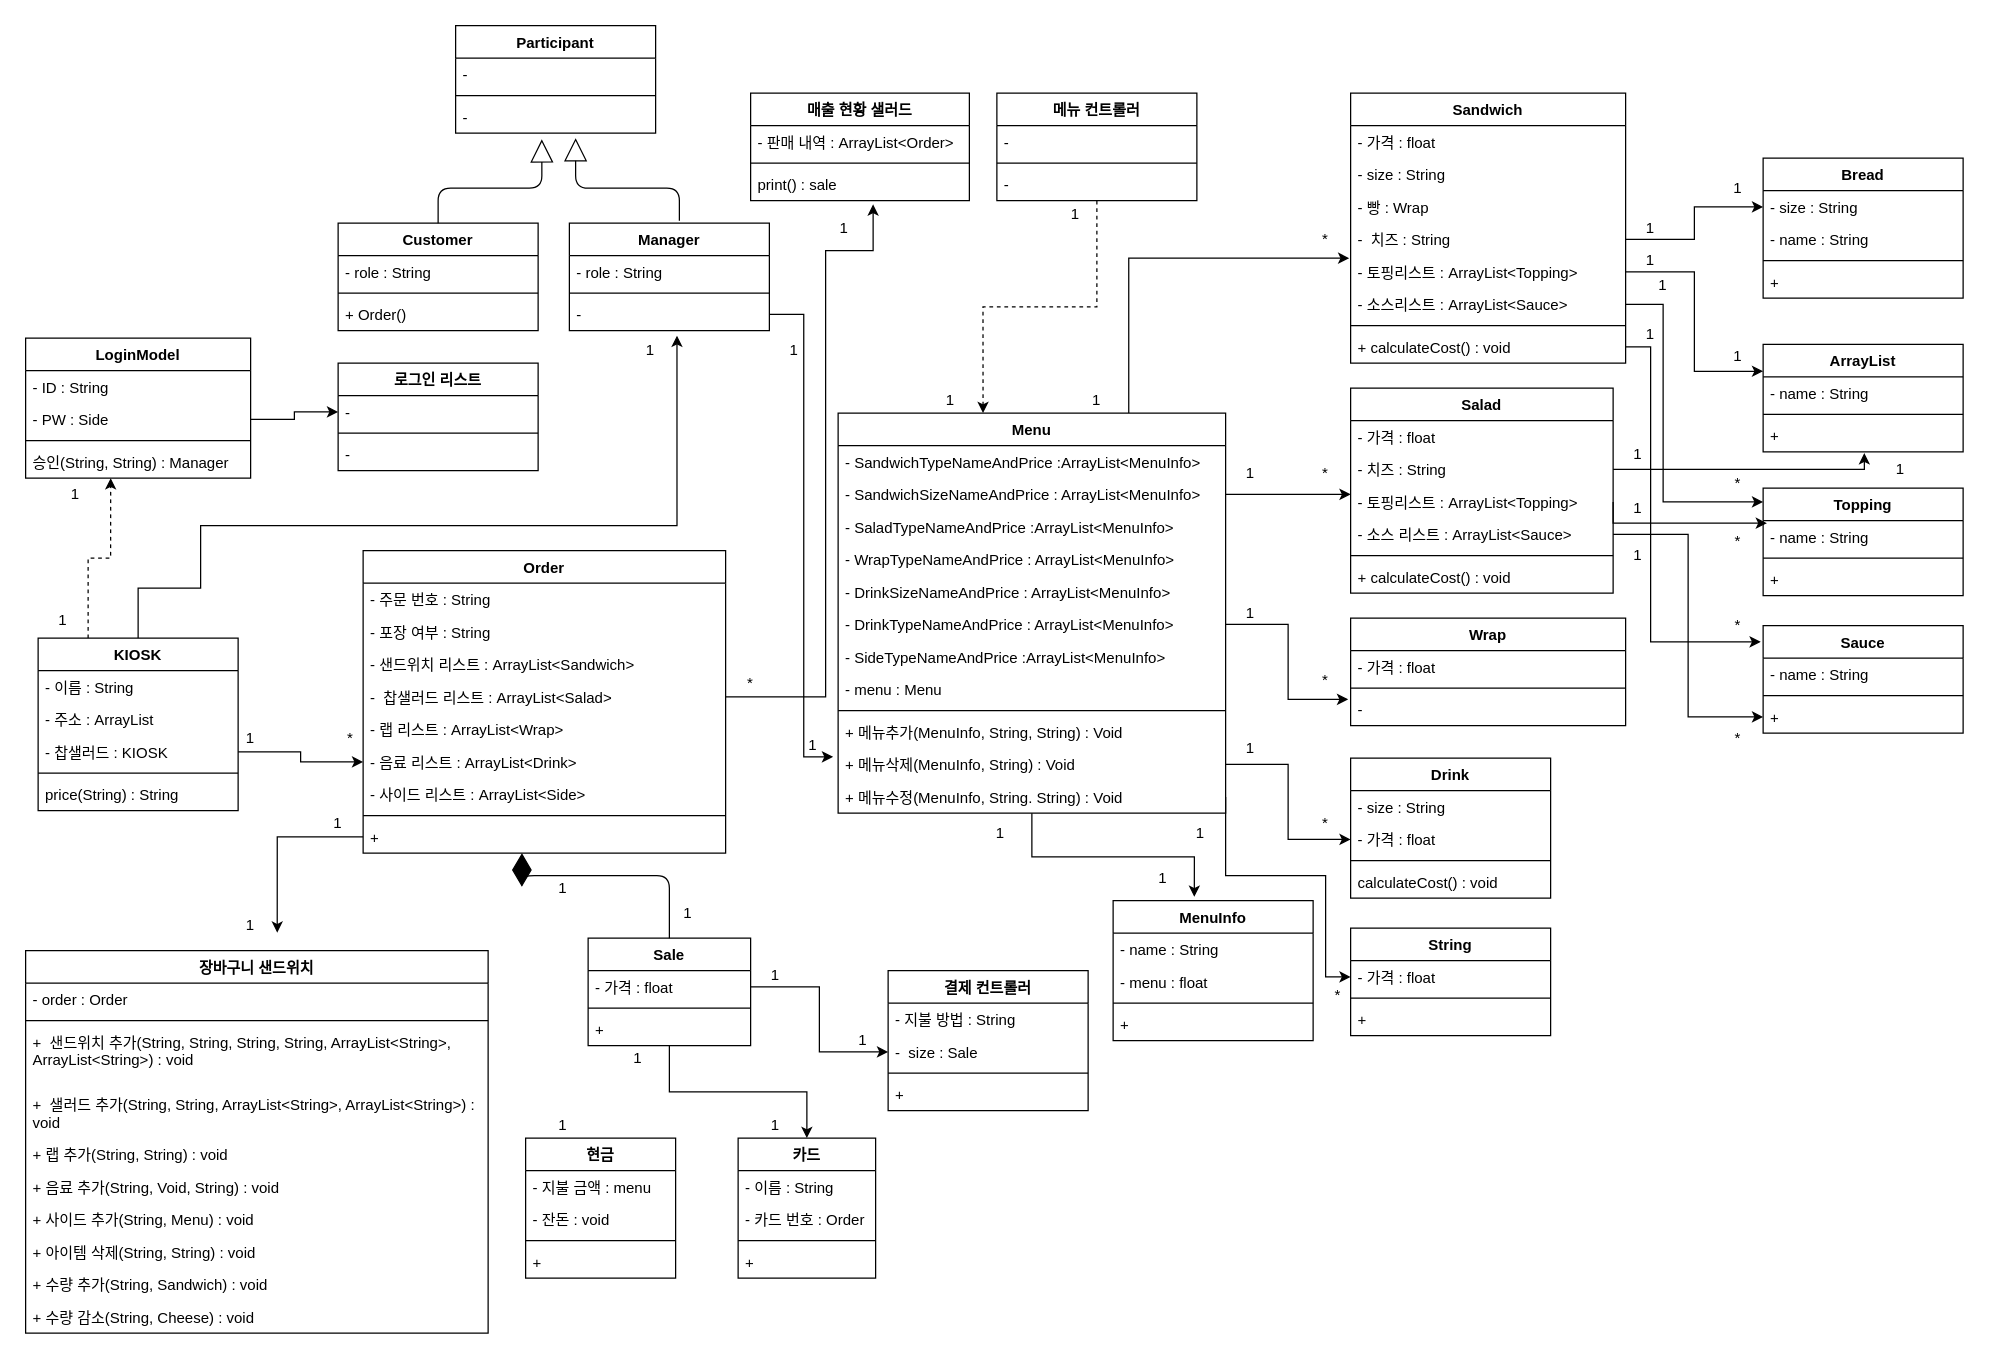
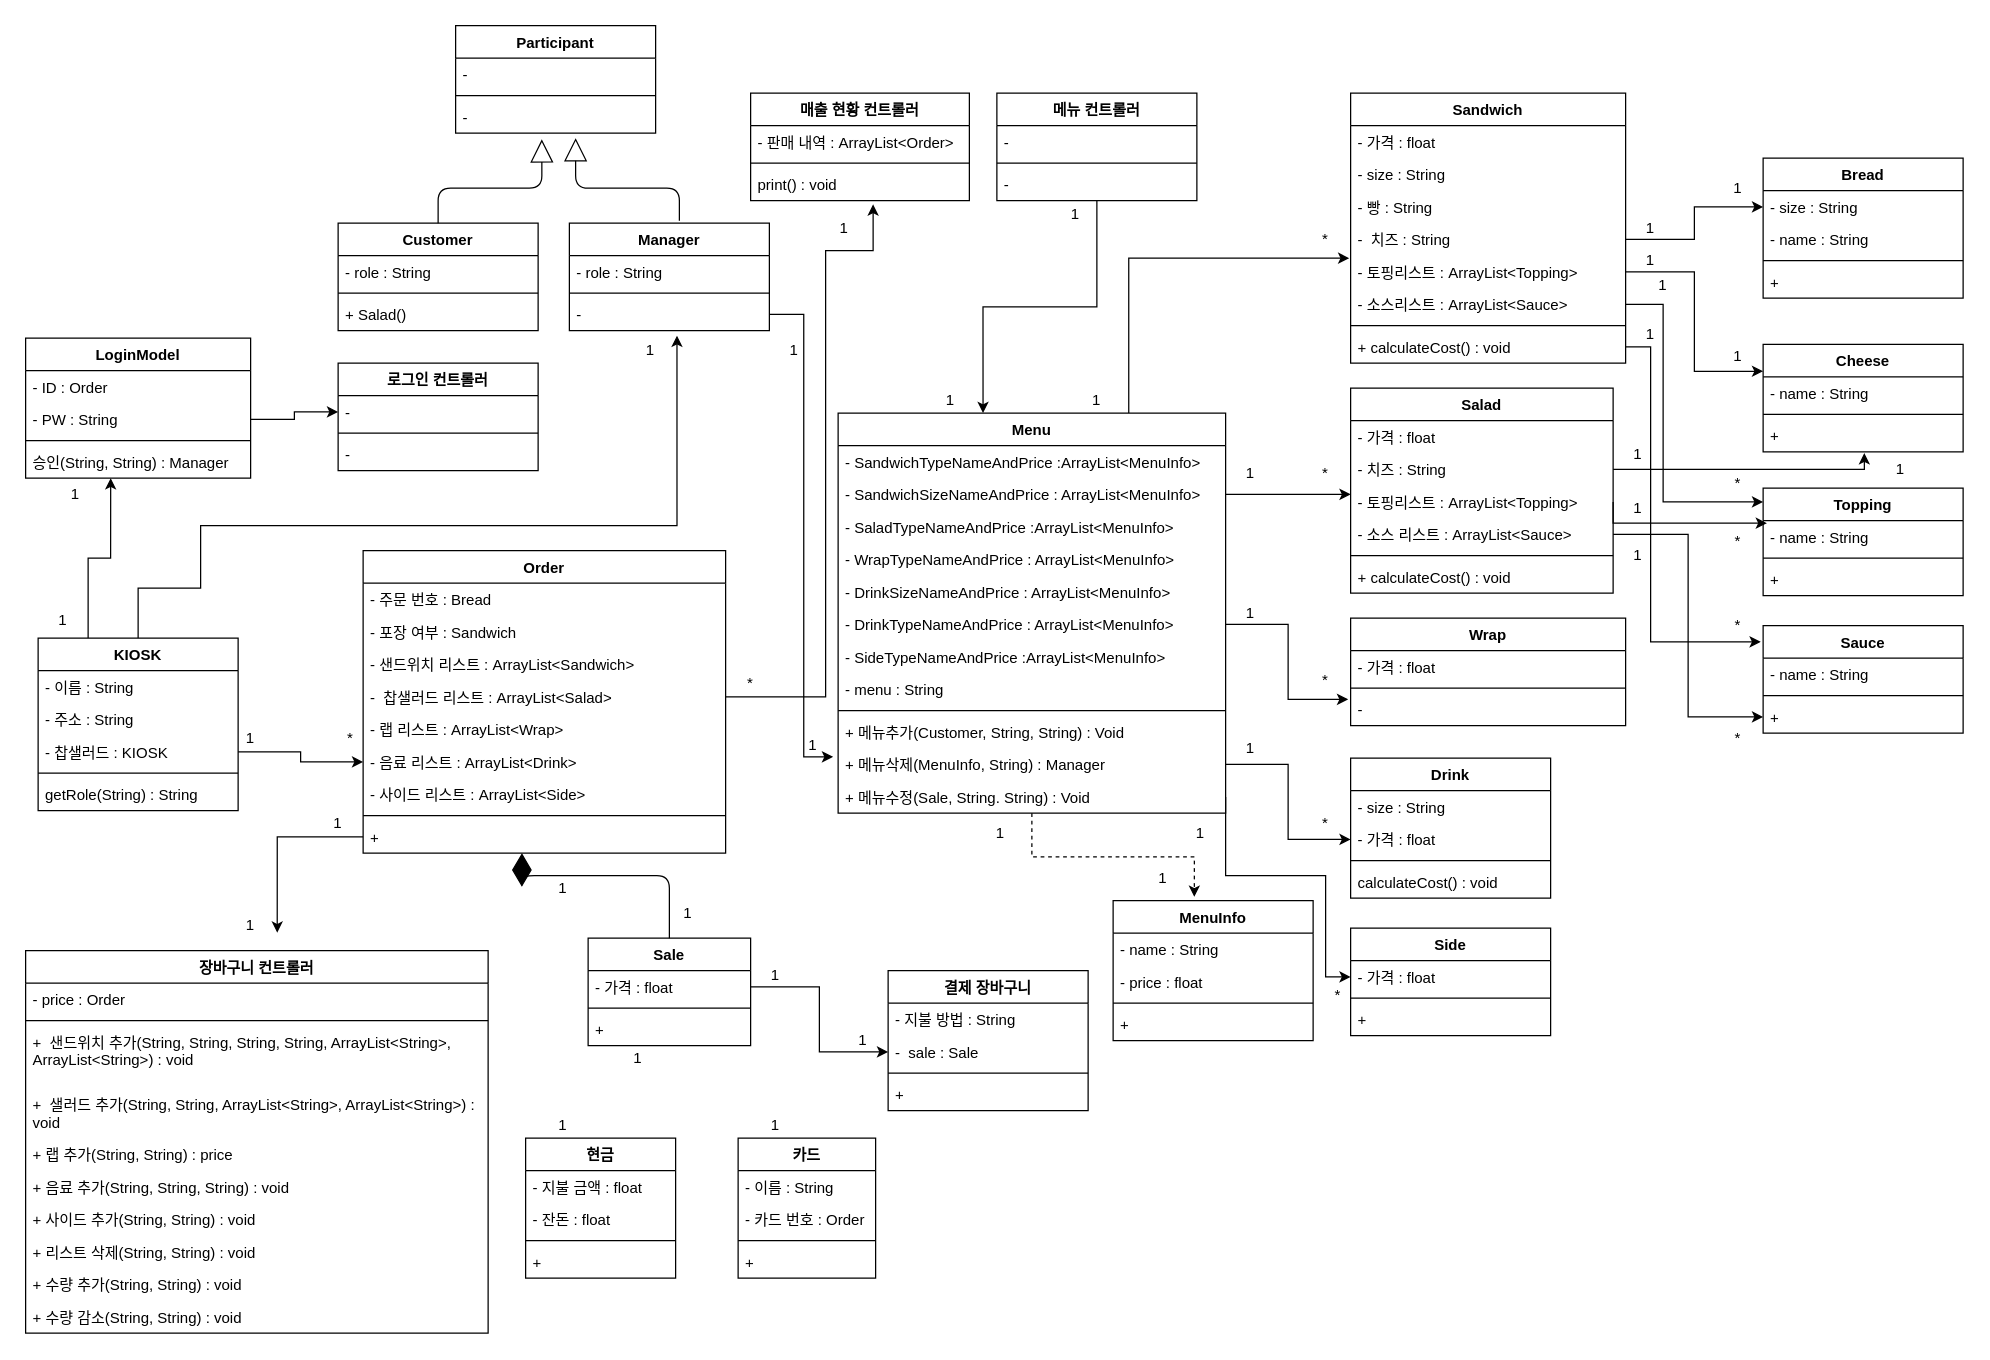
node "매출 현황 샐러드": label "매출 현황 샐러드" -> "매출 현황 컨트롤러"
node "print() : sale": label "print() : sale" -> "print() : void"
node "- 빵 : Wrap": label "- 빵 : Wrap" -> "- 빵 : String"
edge "메뉴 컨트롤러" -> "Menu": style dashed -> solid
node "+ Order()": label "+ Order()" -> "+ Salad()"
node "ArrayList": label "ArrayList" -> "Cheese"
node "로그인 리스트": label "로그인 리스트" -> "로그인 컨트롤러"
node "- ID : String": label "- ID : String" -> "- ID : Order"
node "- PW : Side": label "- PW : Side" -> "- PW : String"
edge "KIOSK" -> "승인(String, String) : Manager": style dashed -> solid
node "- 주문 번호 : String": label "- 주문 번호 : String" -> "- 주문 번호 : Bread"
node "- 포장 여부 : String": label "- 포장 여부 : String" -> "- 포장 여부 : Sandwich"
node "- menu : Menu": label "- menu : Menu" -> "- menu : String"
node "- 주소 : ArrayList": label "- 주소 : ArrayList" -> "- 주소 : String"
node "+ 메뉴추가(MenuInfo, String, String) : Void": label "+ 메뉴추가(MenuInfo, String, String) : Void" -> "+ 메뉴추가(Customer, String, String) : Void"
node "+ 메뉴삭제(MenuInfo, String) : Void": label "+ 메뉴삭제(MenuInfo, String) : Void" -> "+ 메뉴삭제(MenuInfo, String) : Manager"
node "price(String) : String": label "price(String) : String" -> "getRole(String) : String"
node "+ 메뉴수정(MenuInfo, String. String) : Void": label "+ 메뉴수정(MenuInfo, String. String) : Void" -> "+ 메뉴수정(Sale, String. String) : Void"
edge "Menu" -> "MenuInfo": style solid -> dashed
node "String": label "String" -> "Side"
node "장바구니 샌드위치": label "장바구니 샌드위치" -> "장바구니 컨트롤러"
node "- menu : float": label "- menu : float" -> "- price : float"
node "결제 컨트롤러": label "결제 컨트롤러" -> "결제 장바구니"
node "- order : Order": label "- order : Order" -> "- price : Order"
node "- size : Sale": label "- size : Sale" -> "- sale : Sale"
edge "Sale" -> "카드": removed
node "+ 랩 추가(String, String) : void": label "+ 랩 추가(String, String) : void" -> "+ 랩 추가(String, String) : price"
node "+ 음료 추가(String, Void, String) : void": label "+ 음료 추가(String, Void, String) : void" -> "+ 음료 추가(String, String, String) : void"
node "- 지불 금액 : menu": label "- 지불 금액 : menu" -> "- 지불 금액 : float"
node "+ 사이드 추가(String, Menu) : void": label "+ 사이드 추가(String, Menu) : void" -> "+ 사이드 추가(String, String) : void"
node "- 잔돈 : void": label "- 잔돈 : void" -> "- 잔돈 : float"
node "+ 아이템 삭제(String, String) : void": label "+ 아이템 삭제(String, String) : void" -> "+ 리스트 삭제(String, String) : void"
node "+ 수량 추가(String, Sandwich) : void": label "+ 수량 추가(String, Sandwich) : void" -> "+ 수량 추가(String, String) : void"
node "+ 수량 감소(String, Cheese) : void": label "+ 수량 감소(String, Cheese) : void" -> "+ 수량 감소(String, String) : void"
